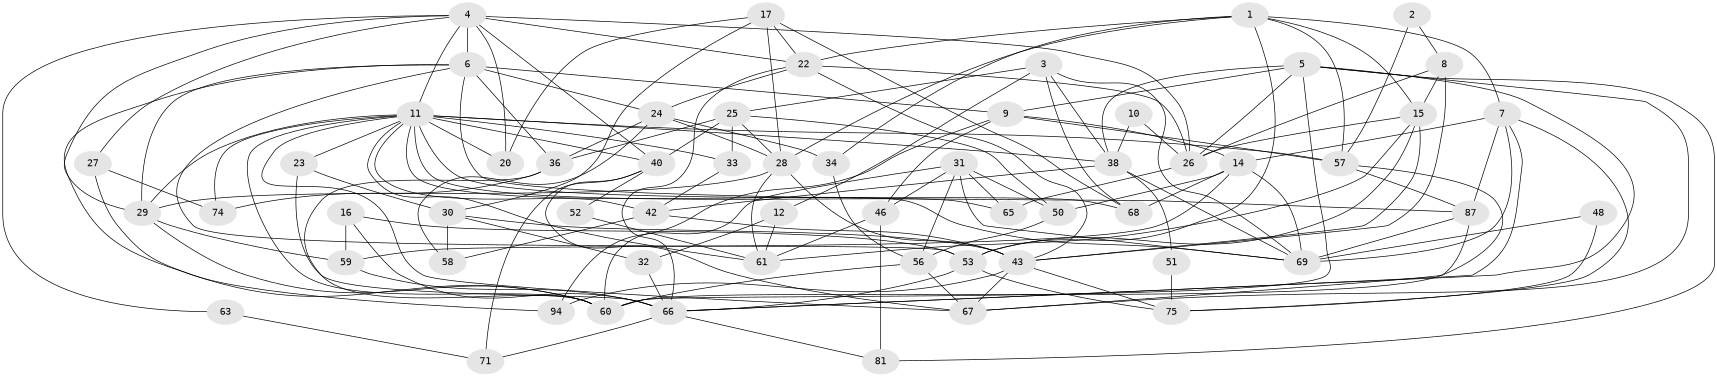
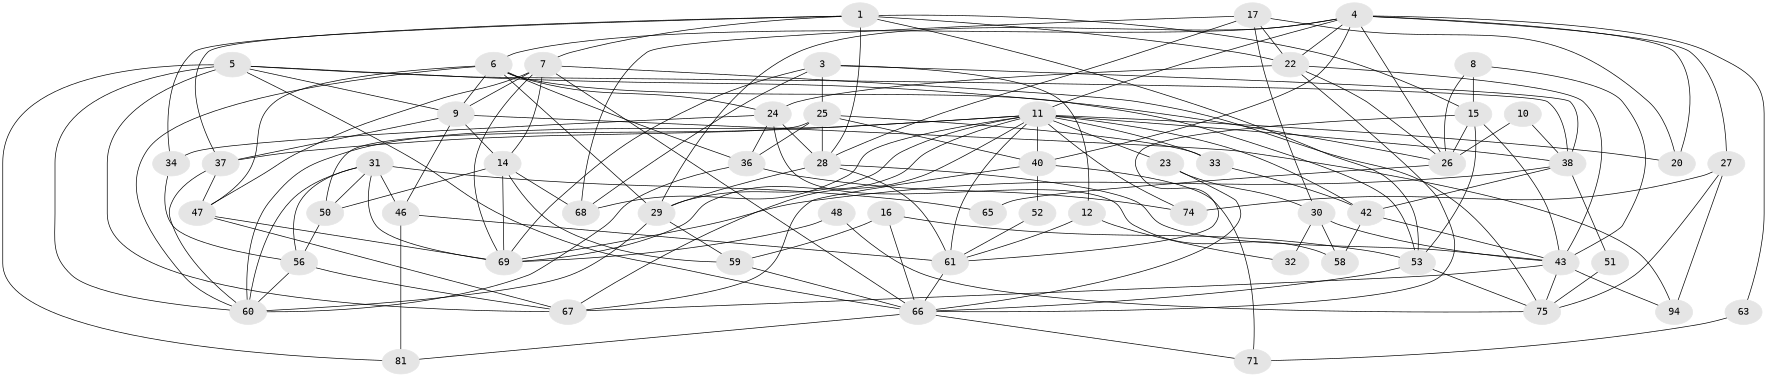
node "2": removed
edge "7" -- "9": added
node "57": label "57" -> "37"
edge "11" -- "65": removed
node "87": label "87" -> "47"
edge "27" -- "75": added
edge "32" -- "66": now "61" -- "66"
